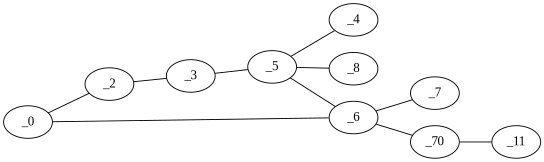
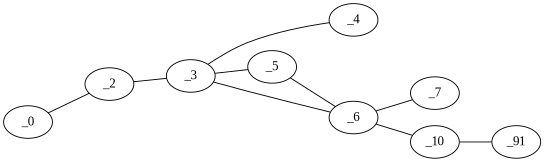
edge "_4" -- "_5": now "_4" -- "_3"
node "_8": removed
edge "_6" -- "_0": now "_6" -- "_3"
node "_70": label "_70" -> "_10"
node "_11": label "_11" -> "_91"
